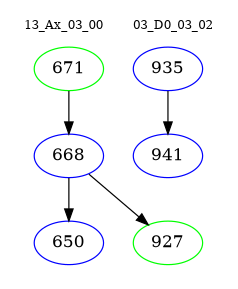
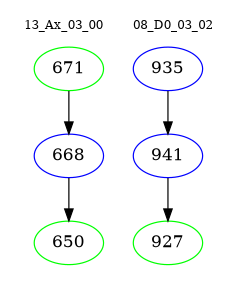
cluster "03_D0_03_02": label "03_D0_03_02" -> "08_D0_03_02"
edge "668" -> "927": now "941" -> "927"
node "650": color blue -> green
